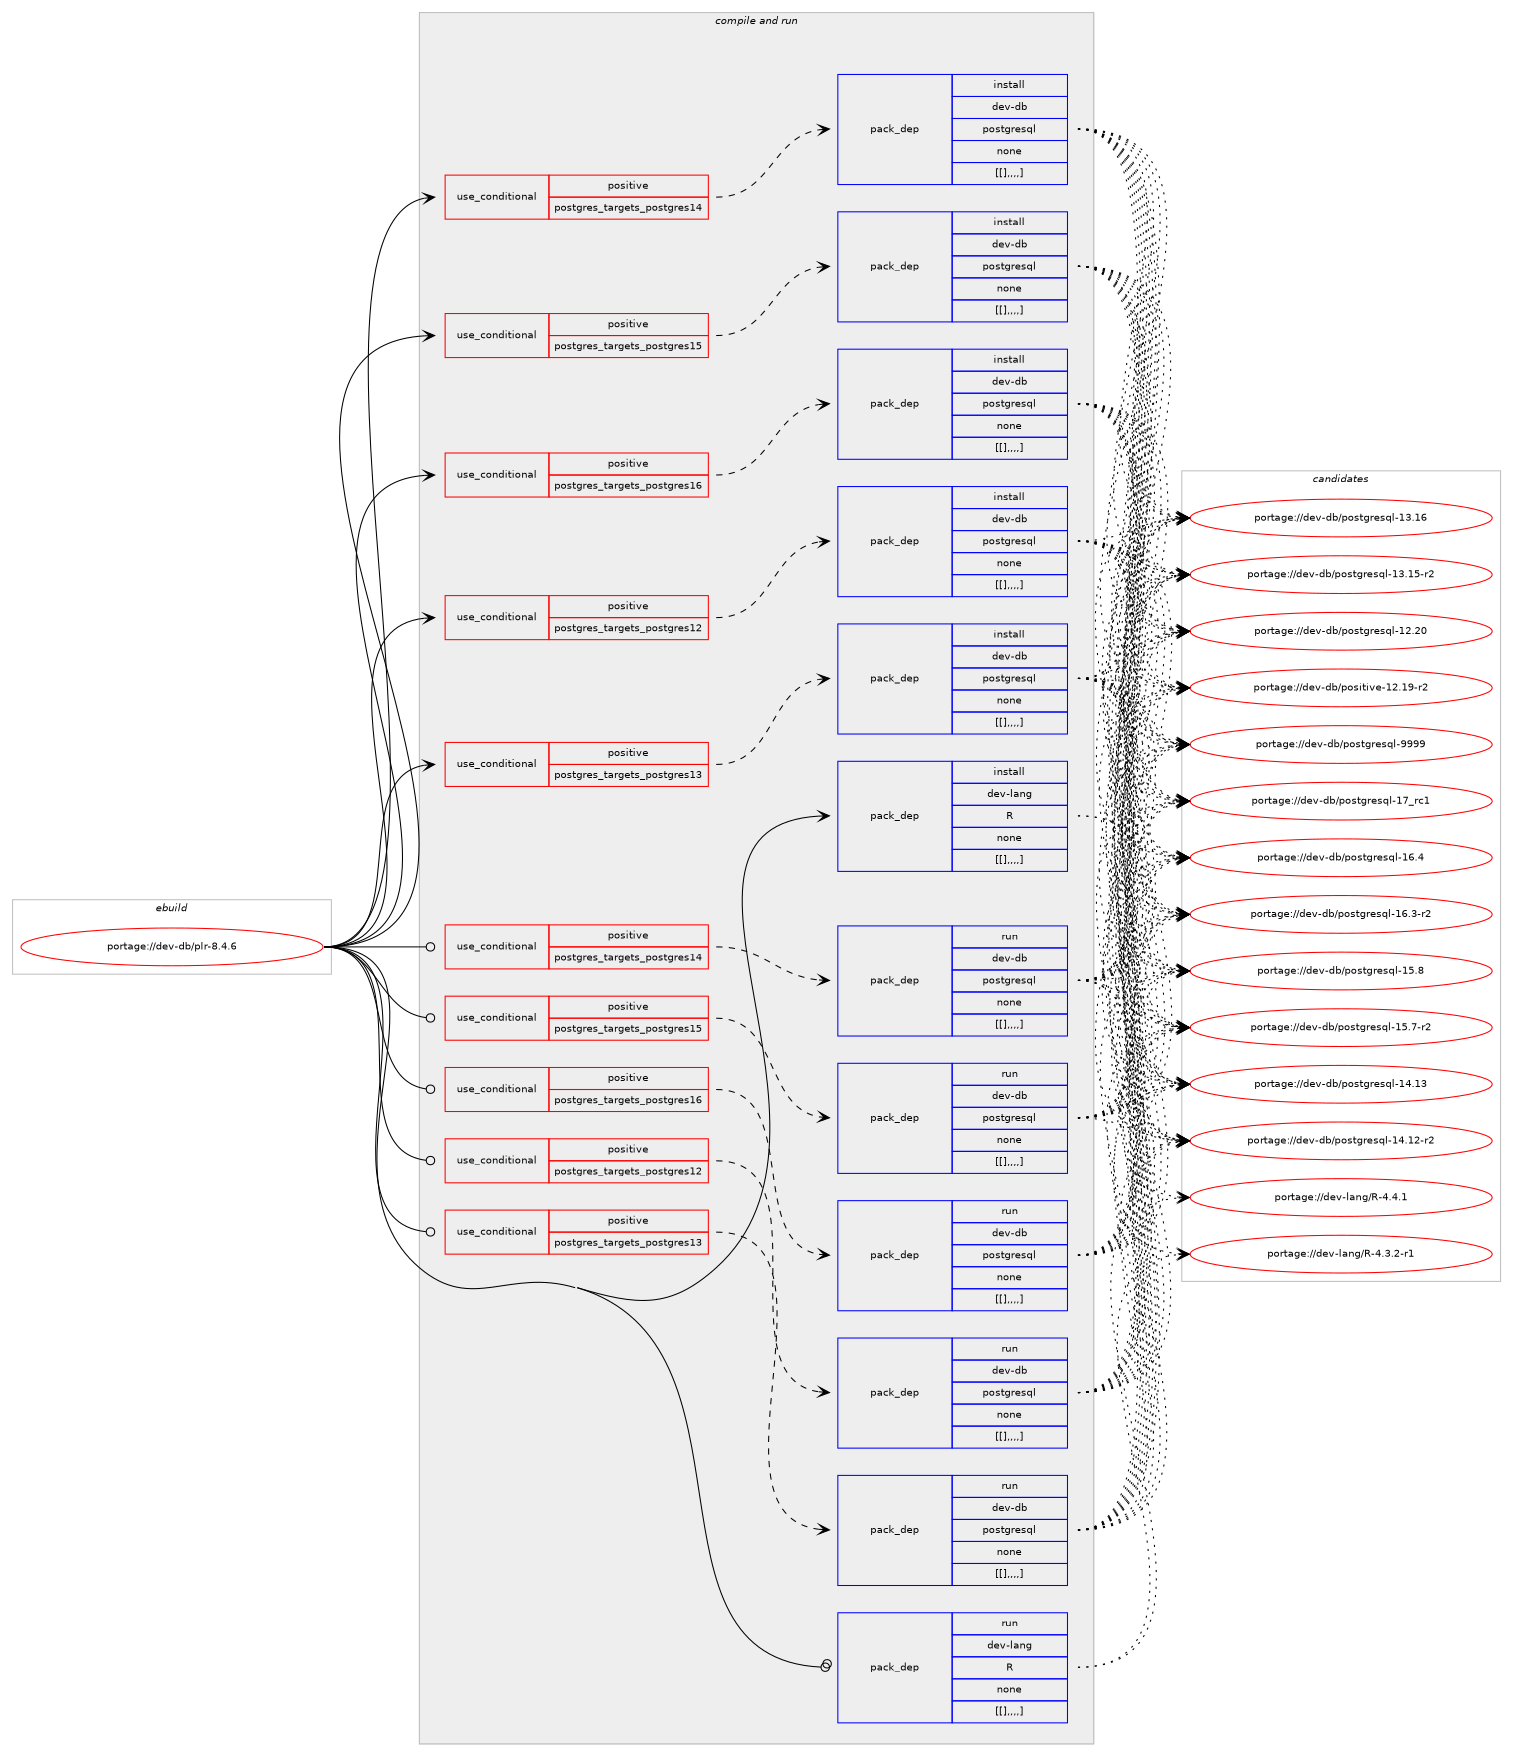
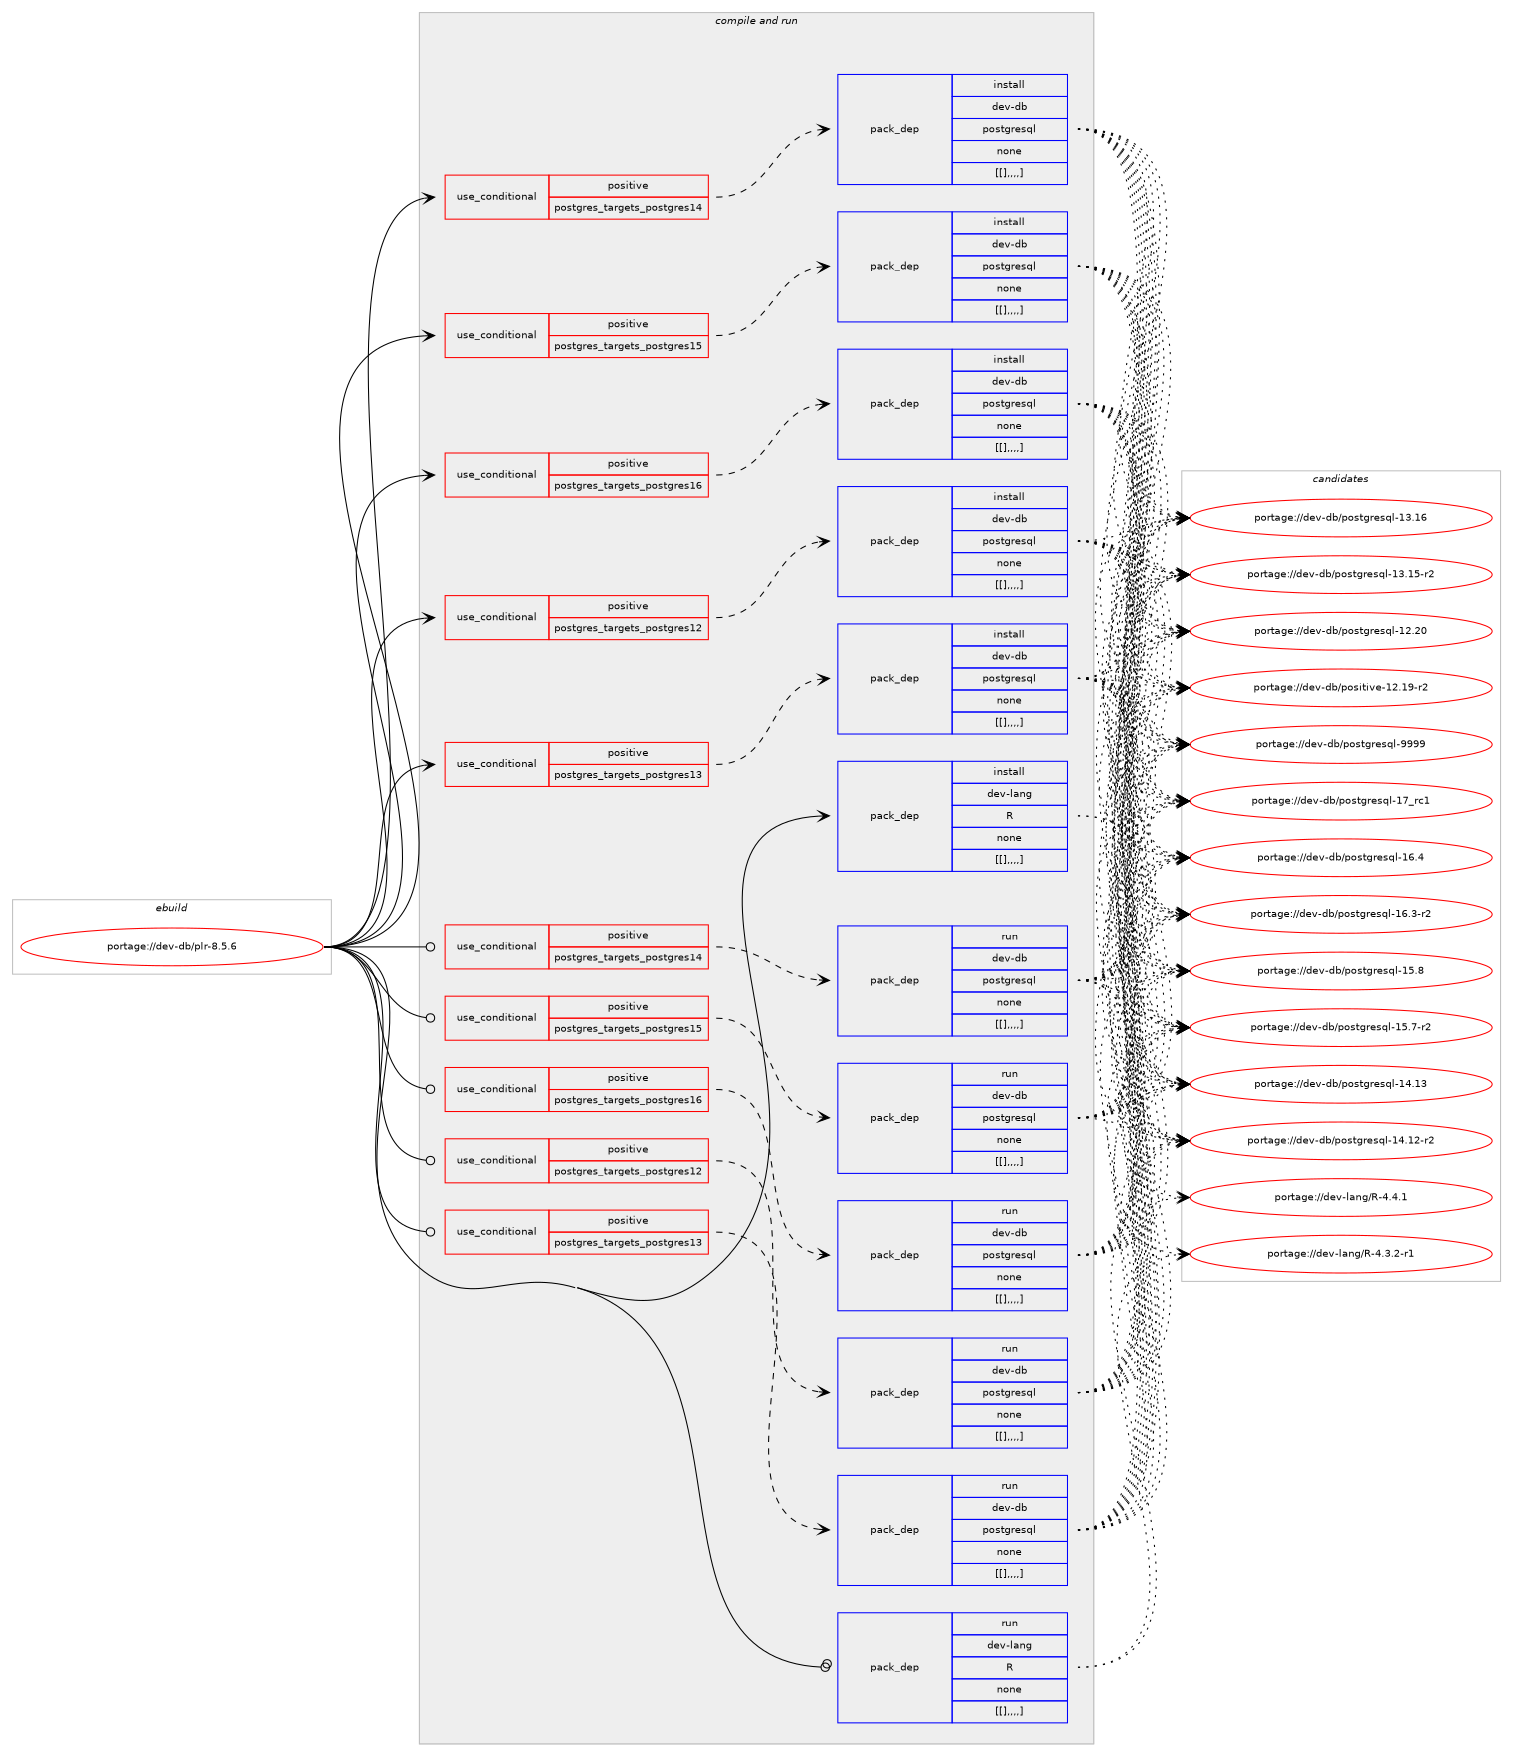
node "portage://dev-db/plr-8.4.6": label "portage://dev-db/plr-8.4.6" -> "portage://dev-db/plr-8.5.6"
